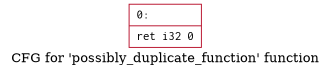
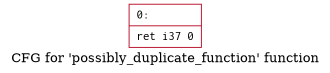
node "0:": text "ret i32 0" -> "ret i37 0"
